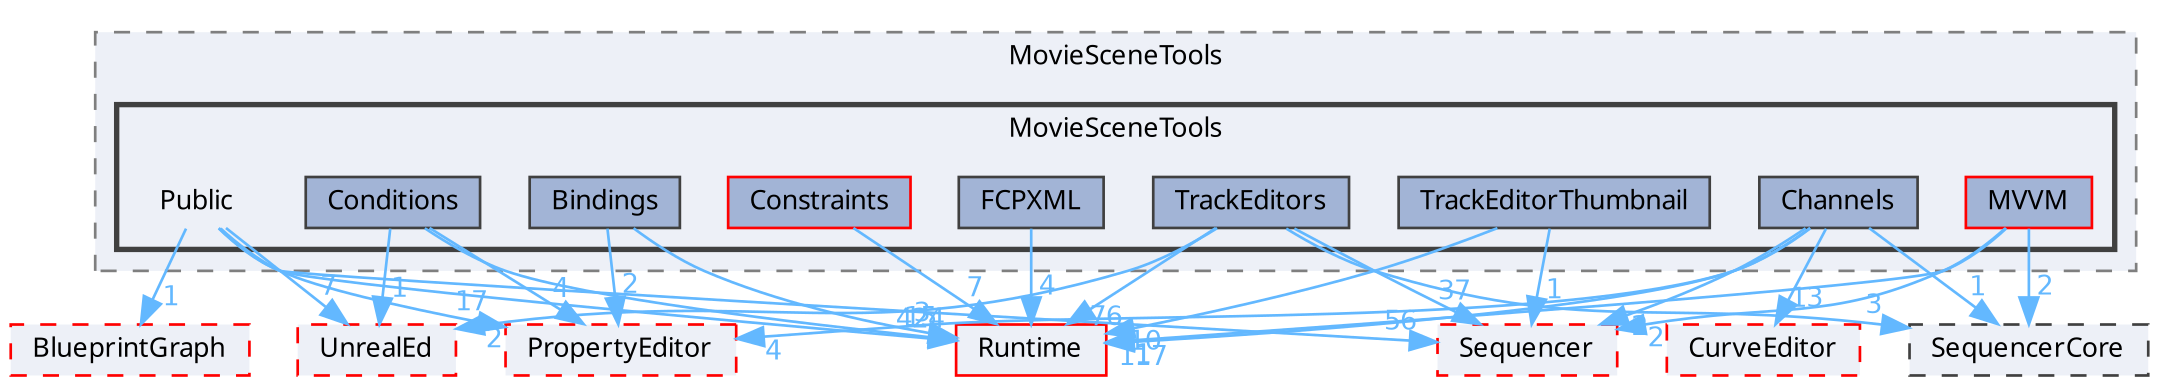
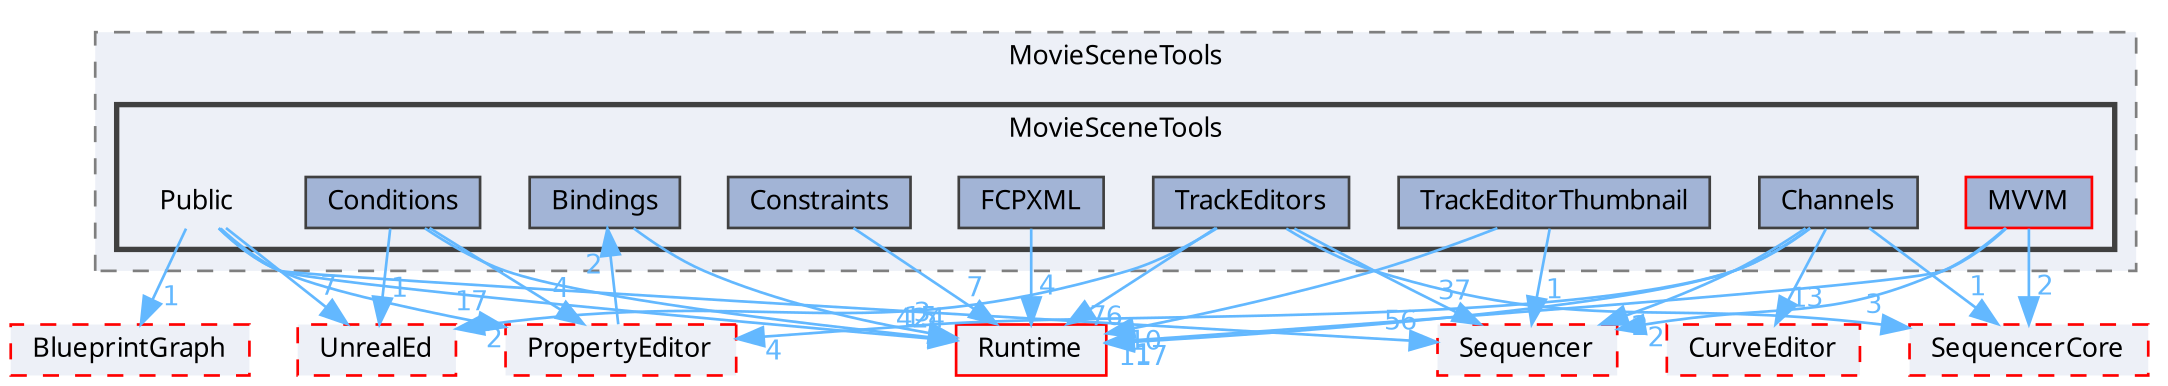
node "Constraints": color red -> grey25
edge "Bindings" -> "PropertyEditor": reversed
node "SequencerCore": color grey25 -> red
